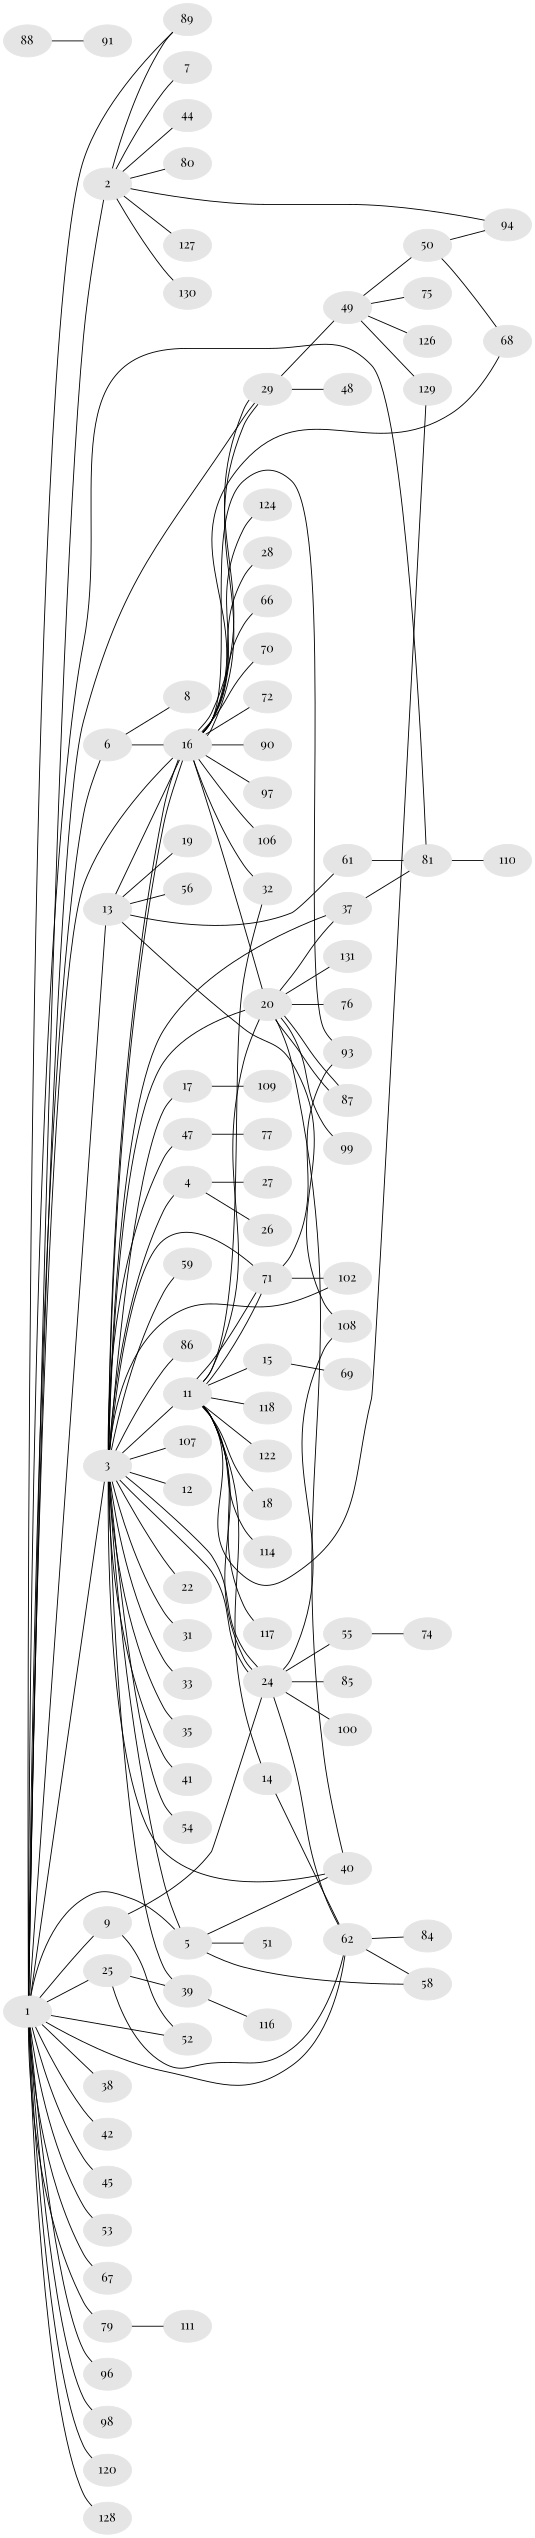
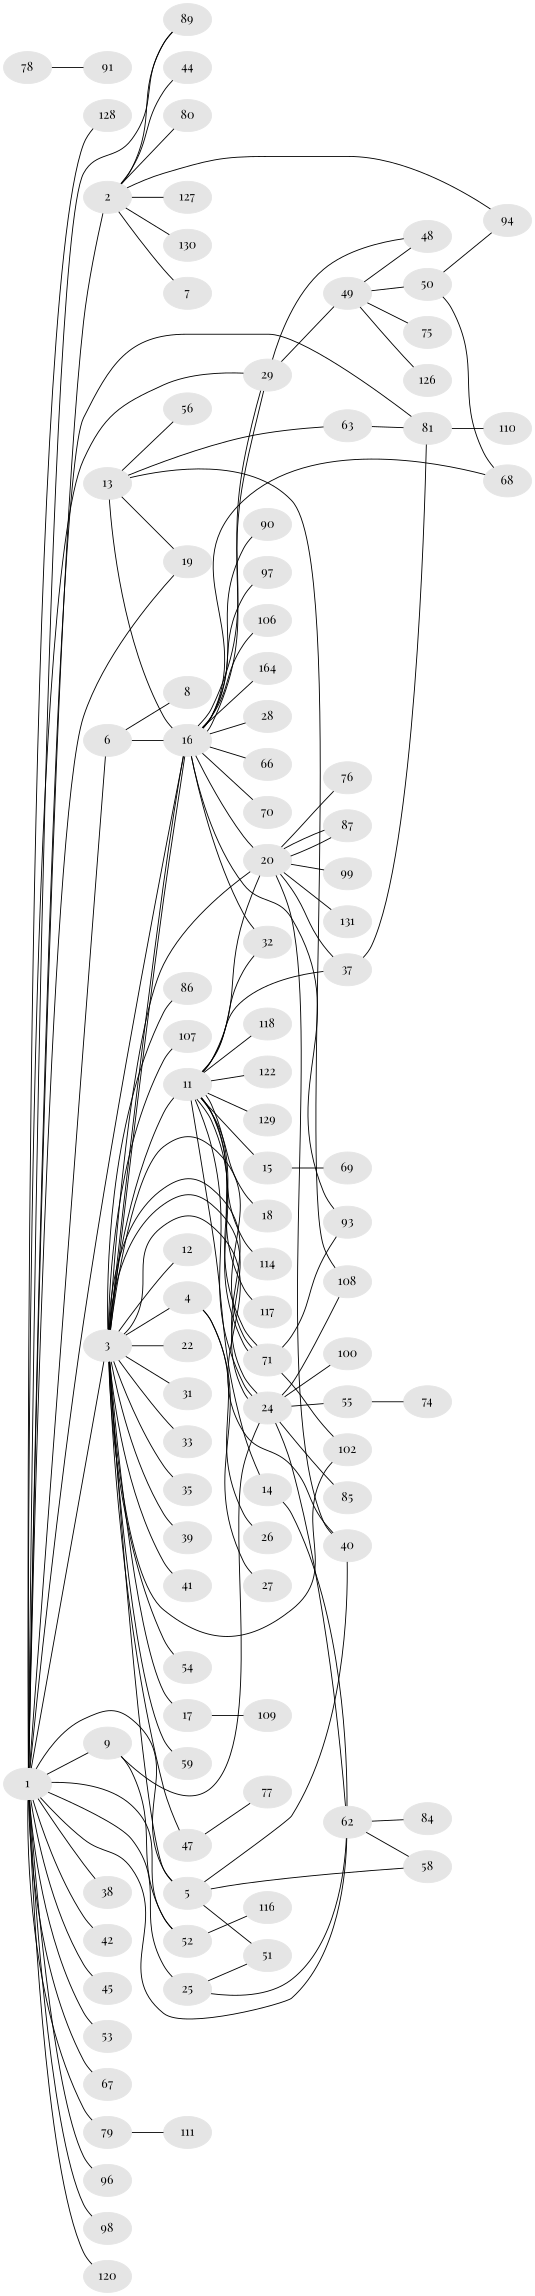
node "88": label "88" -> "78"
edge "49" -- "129": now "49" -- "48"
node "124": label "124" -> "164"
node "72": removed
node "61": label "61" -> "63"
edge "37" -- "3": now "37" -- "11"
edge "13" -- "1": now "19" -- "1"
edge "25" -- "39": now "25" -- "51"
edge "39" -- "116": now "52" -- "116"
